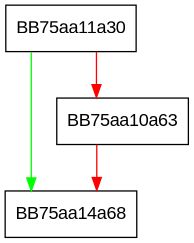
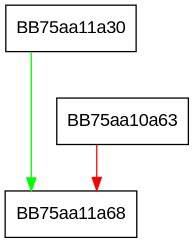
edge "BB75aa11a30" -> "BB75aa10a63": removed
node "BB75aa14a68": label "BB75aa14a68" -> "BB75aa11a68"
